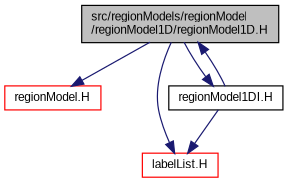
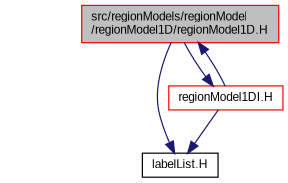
node "src/regionModels/regionModel /regionModel1D/regionModel1D.H": color black -> red
node "regionModel.H": removed
node "regionModel1DI.H": color black -> red
node "labelList.H": color red -> black
